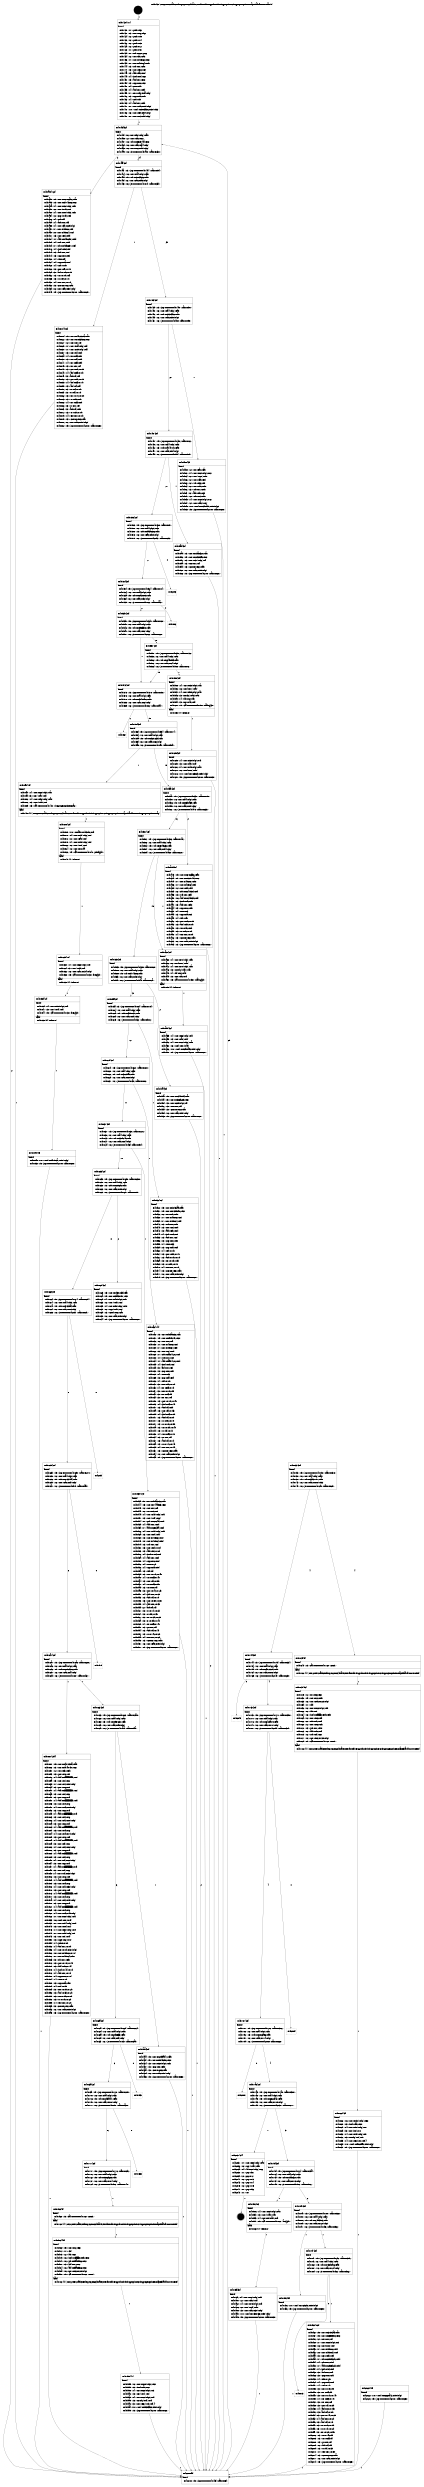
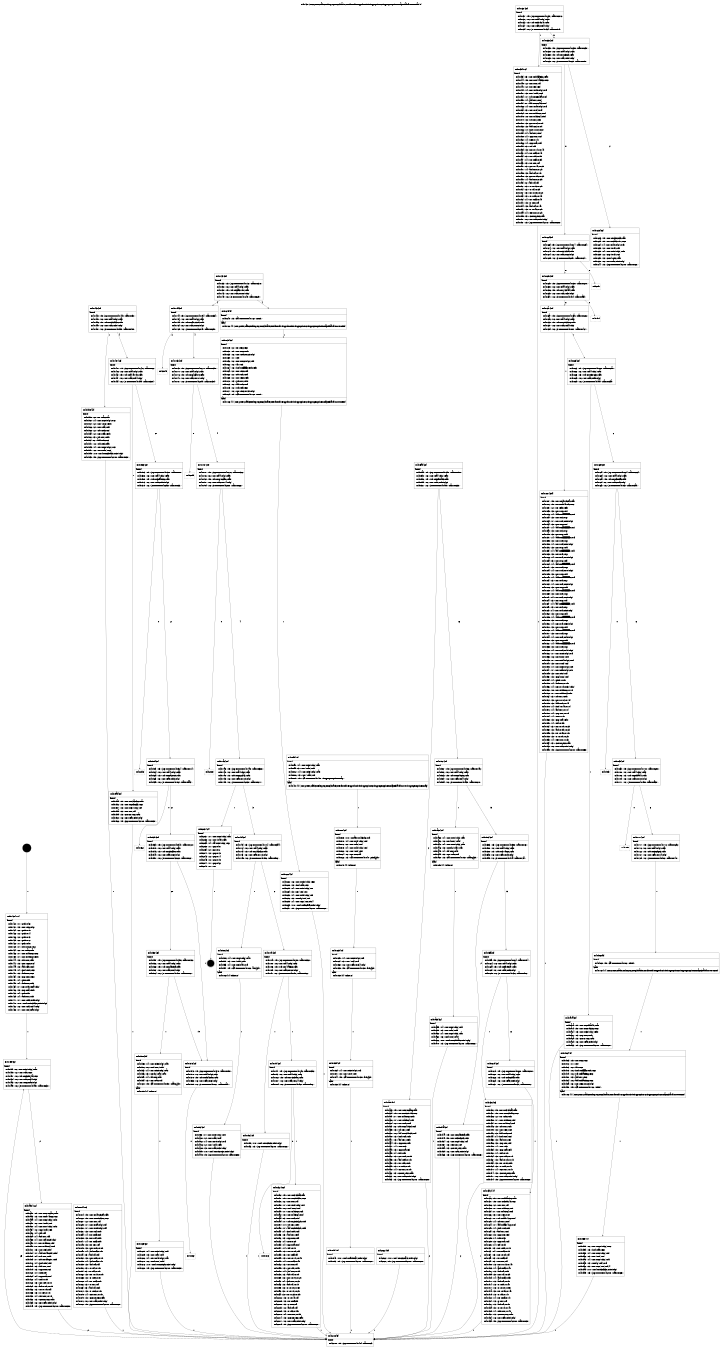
node "0x4014af [28]": removed
edge "0x4014cb [28]" -> "0x4014e7 [28]": label " 22" -> " 4"
node "0x40158f [28]": removed
edge "0x40161b [28]" -> "0x401637 [28]": removed, label "11"
